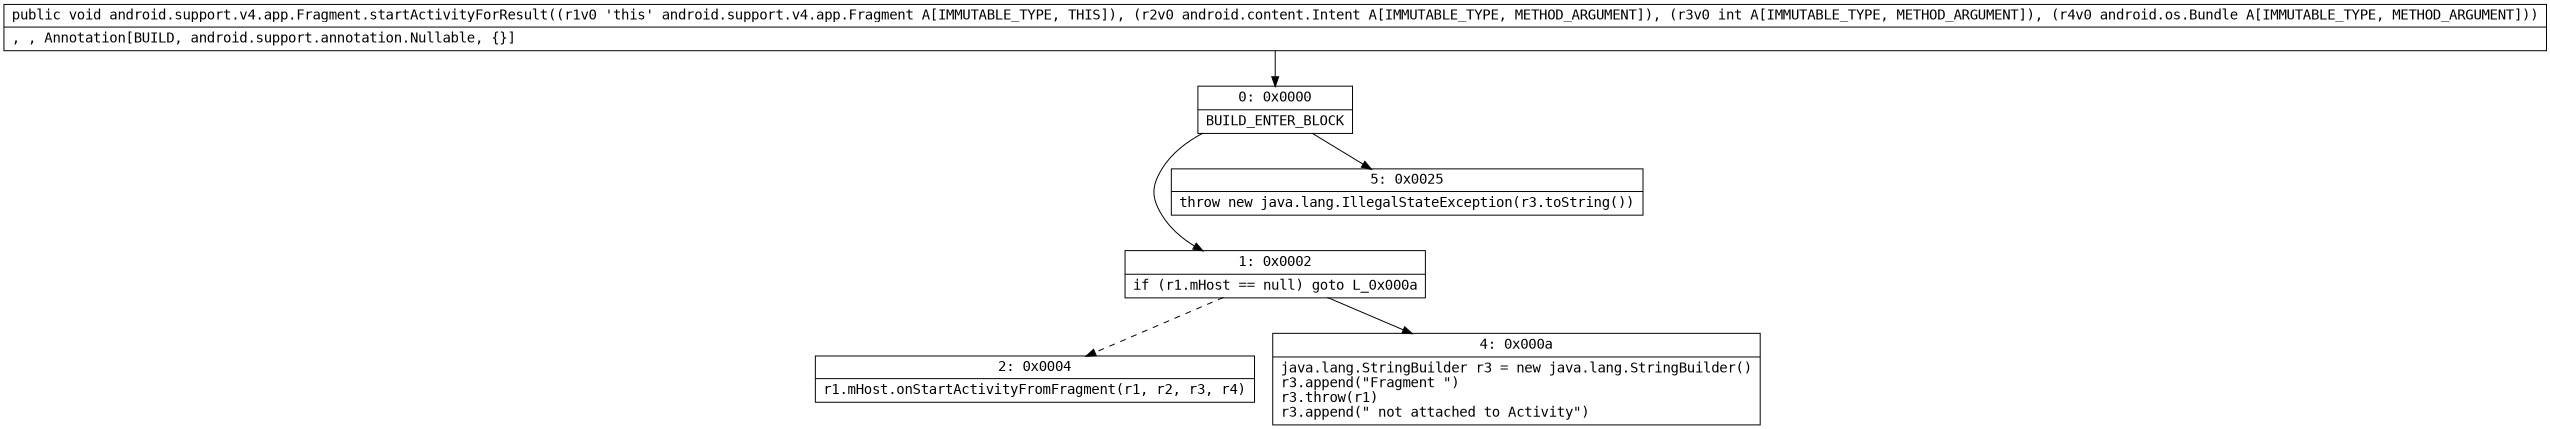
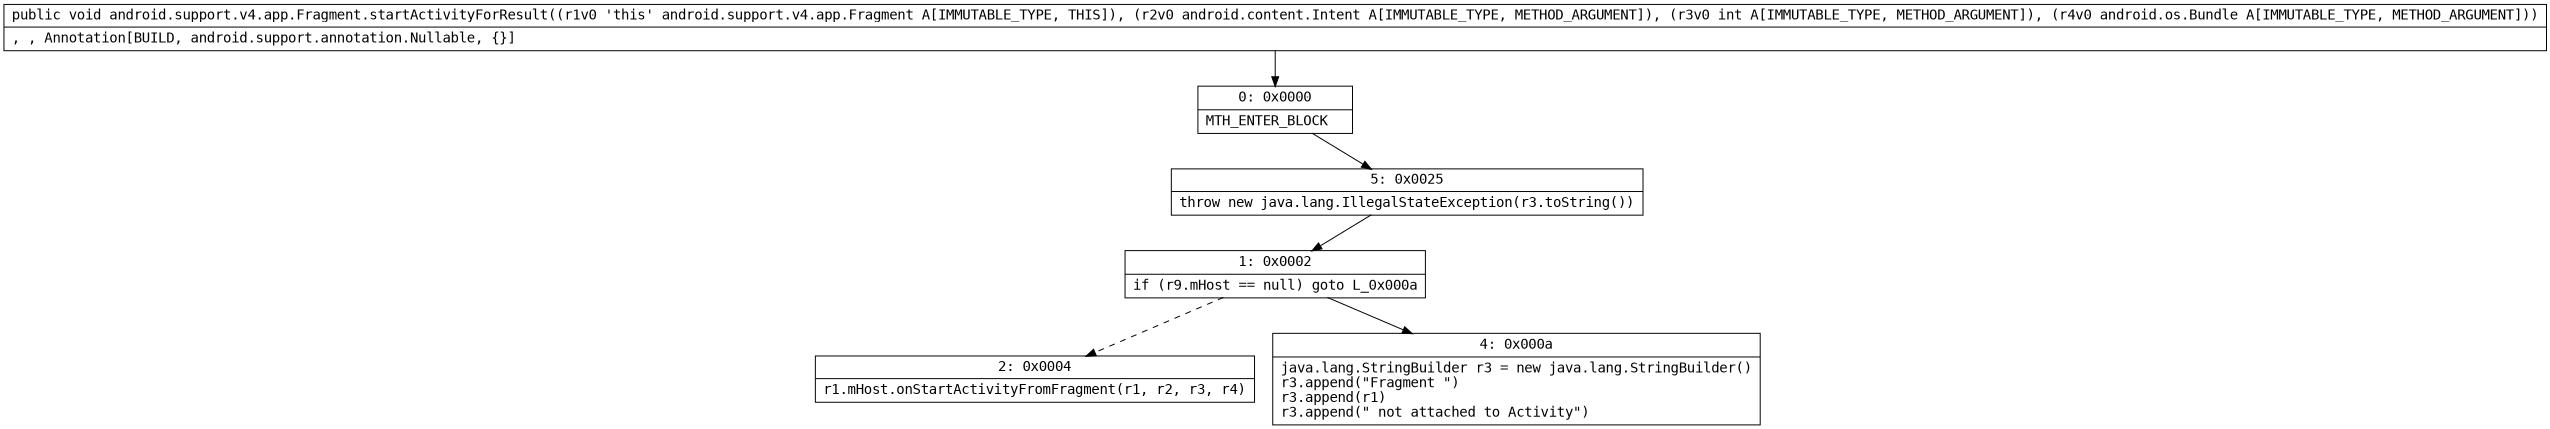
node "0: 0x0000": text "BUILD_ENTER_BLOCK" -> "MTH_ENTER_BLOCK"
edge "0: 0x0000" -> "1: 0x0002": now "5: 0x0025" -> "1: 0x0002"
node "1: 0x0002": text "if (r1.mHost == null) goto L_0x000a" -> "if (r9.mHost == null) goto L_0x000a"
node "4: 0x000a": text "r3.throw(r1)" -> "r3.append(r1)"
